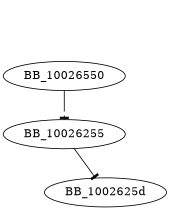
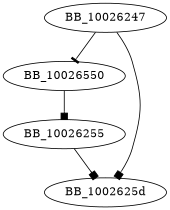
node "BB_10026247": added
edge "BB_10026550" -> "BB_10026255": arrowhead tee -> box
edge "BB_10026255" -> "BB_1002625d": arrowhead tee -> box
